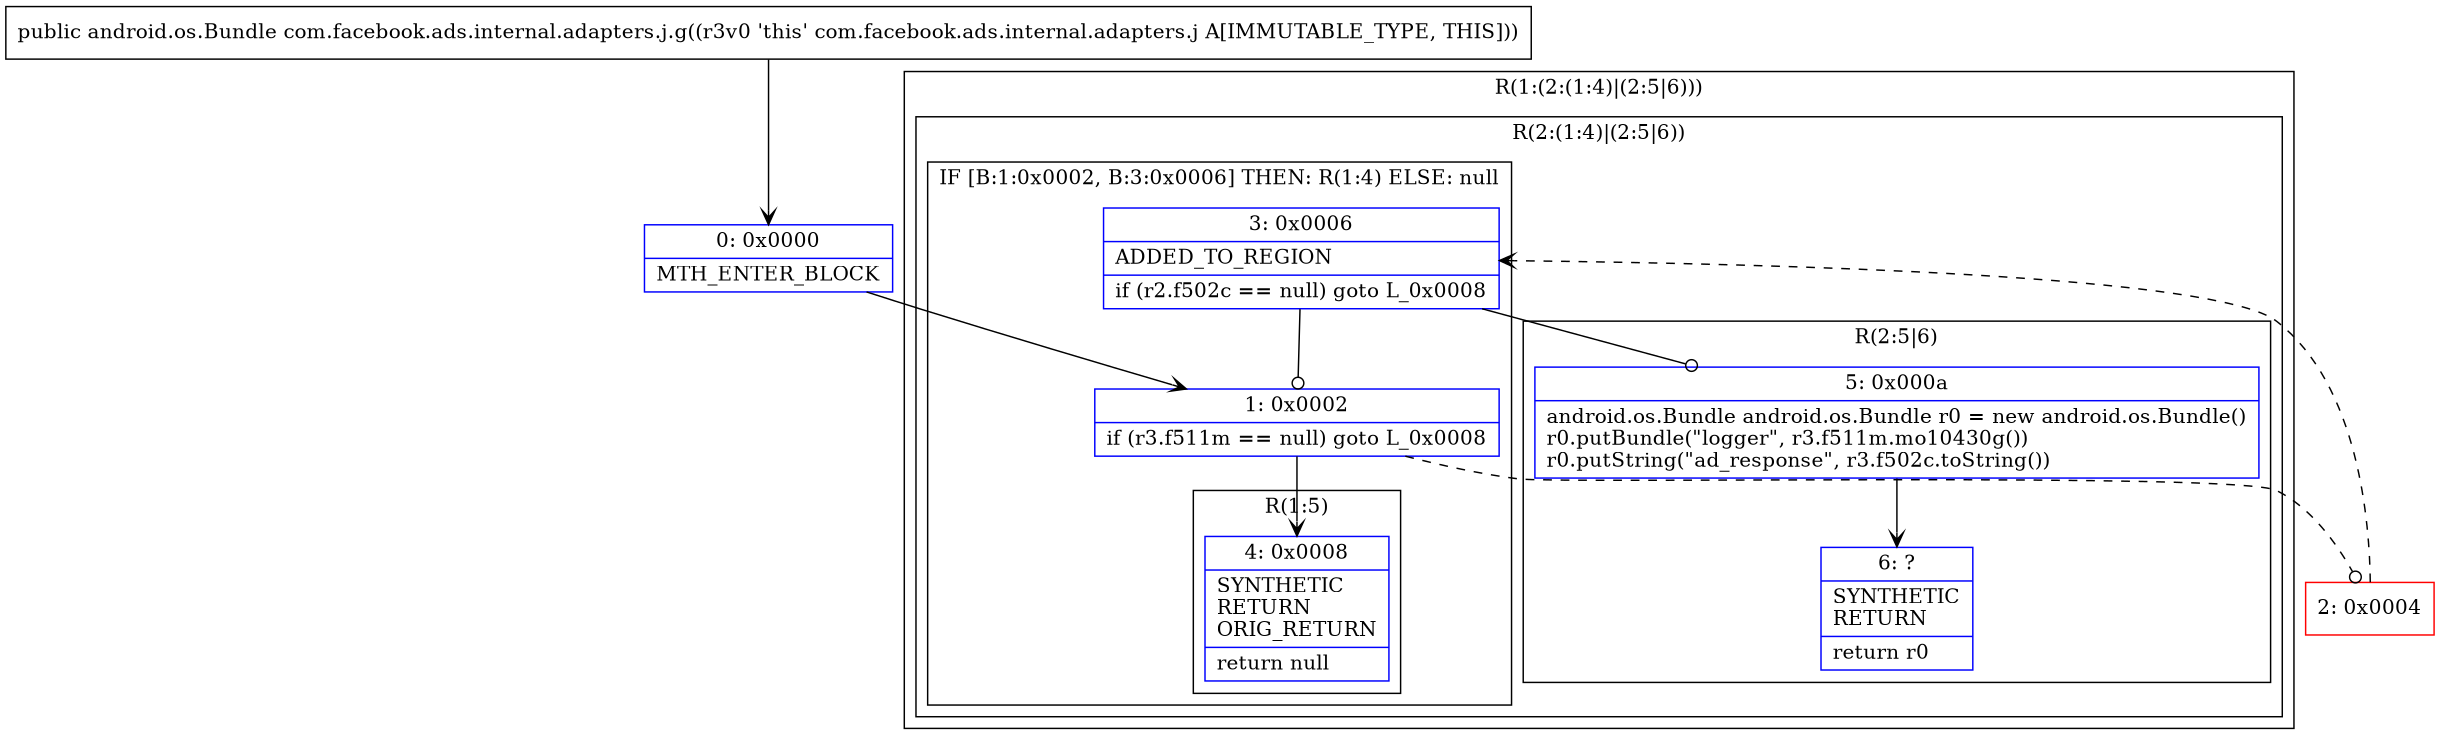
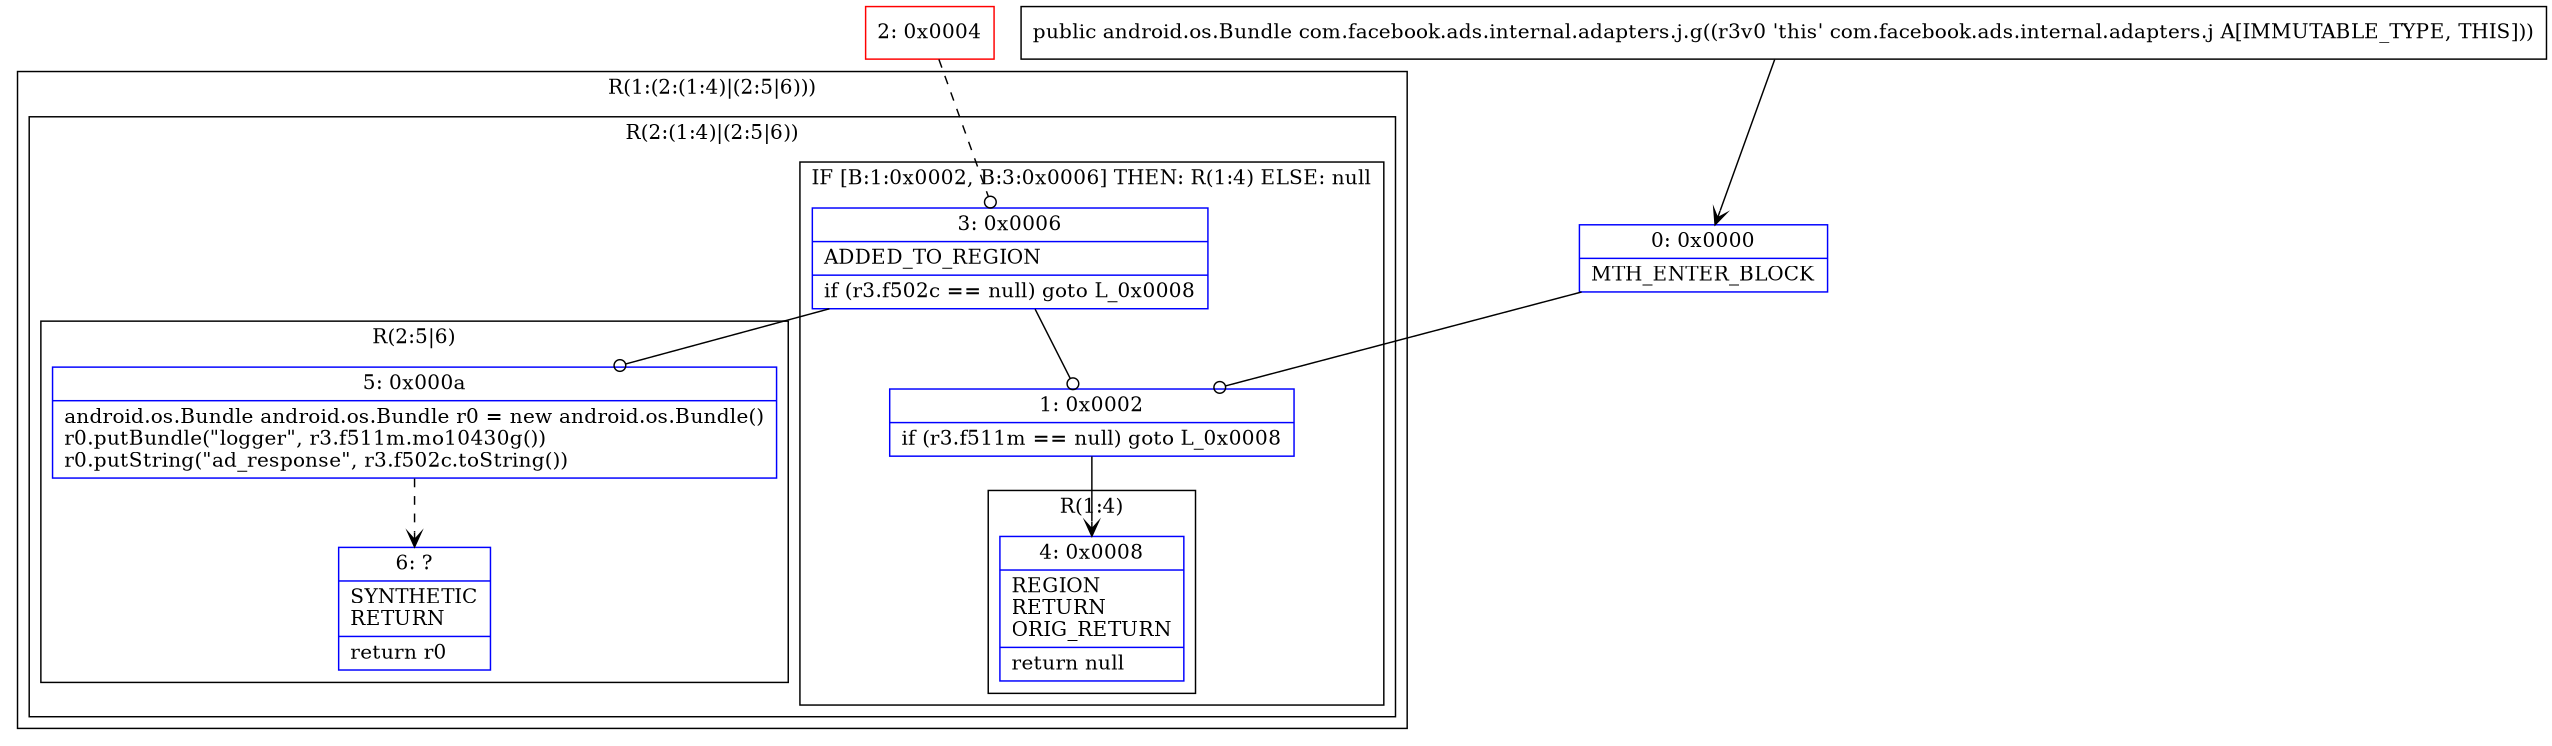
edge "2: 0x0004" -> "3: 0x0006": arrowhead vee -> odot
node "3: 0x0006": text "if (r2.f502c == null) goto L_0x0008" -> "if (r3.f502c == null) goto L_0x0008"
edge "0: 0x0000" -> "1: 0x0002": arrowhead vee -> odot
edge "1: 0x0002" -> "2: 0x0004": removed
edge "5: 0x000a" -> "6: ?": style solid -> dashed
cluster "R(1:5)": label "R(1:5)" -> "R(1:4)"
node "4: 0x0008": text "SYNTHETIC" -> "REGION"
